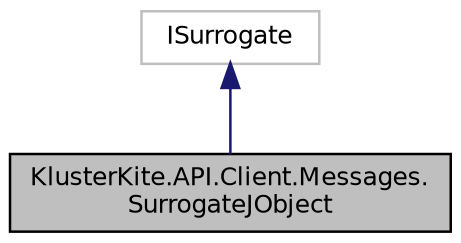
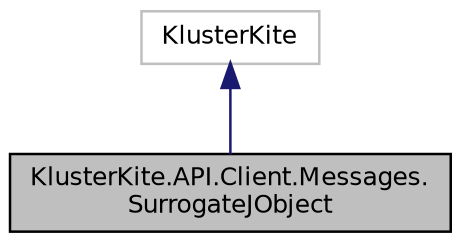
node "ISurrogate": label "ISurrogate" -> "KlusterKite"
